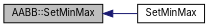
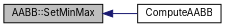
node "SetMinMax": label "SetMinMax" -> "ComputeAABB"
